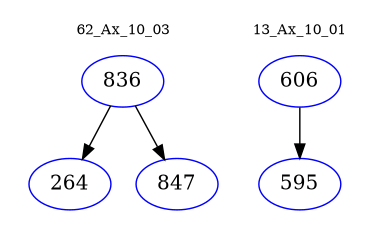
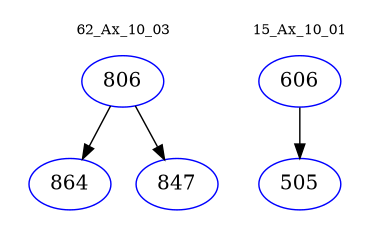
cluster "13_Ax_10_01": label "13_Ax_10_01" -> "15_Ax_10_01"
node "836": label "836" -> "806"
node "264": label "264" -> "864"
node "595": label "595" -> "505"
